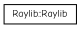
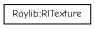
node "Raylib::Raylib": label "Raylib::Raylib" -> "Raylib::RlTexture"
